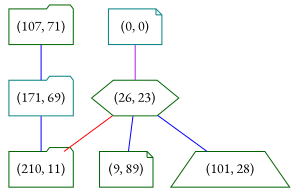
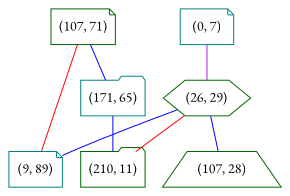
node "(107, 71)": shape folder -> note
node "(0, 0)": label "(0, 0)" -> "(0, 7)"
node "(171, 69)": label "(171, 69)" -> "(171, 65)"
edge "(107, 71)" -- "(9, 89)": added
node "(26, 23)": label "(26, 23)" -> "(26, 29)"
node "(9, 89)": color darkgreen -> teal
node "(101, 28)": label "(101, 28)" -> "(107, 28)"
